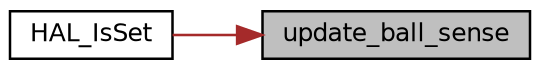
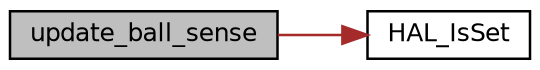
edge "HAL_IsSet" -> "update_ball_sense": reversed
